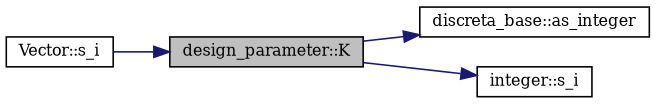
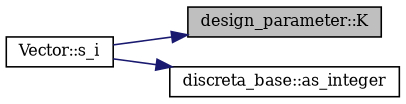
edge "design_parameter::K" -> "discreta_base::as_integer": now "Vector::s_i" -> "discreta_base::as_integer"
node "integer::s_i": removed
